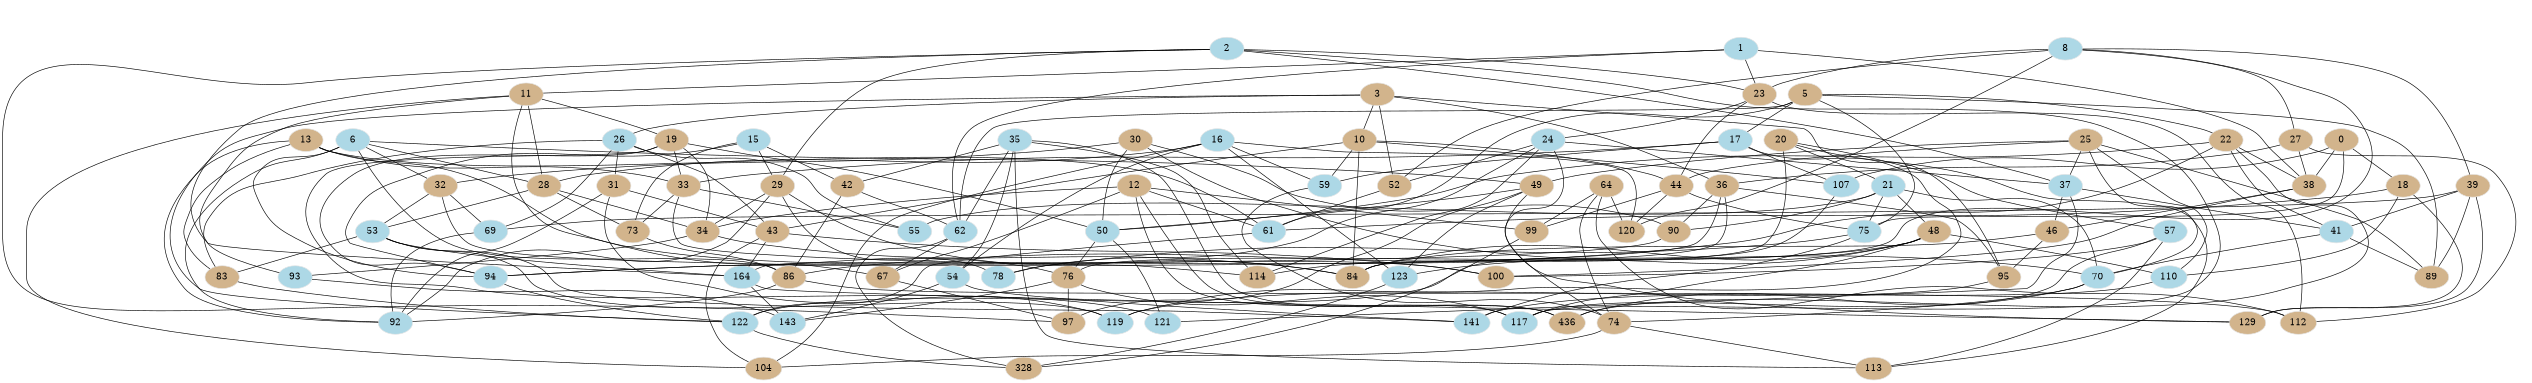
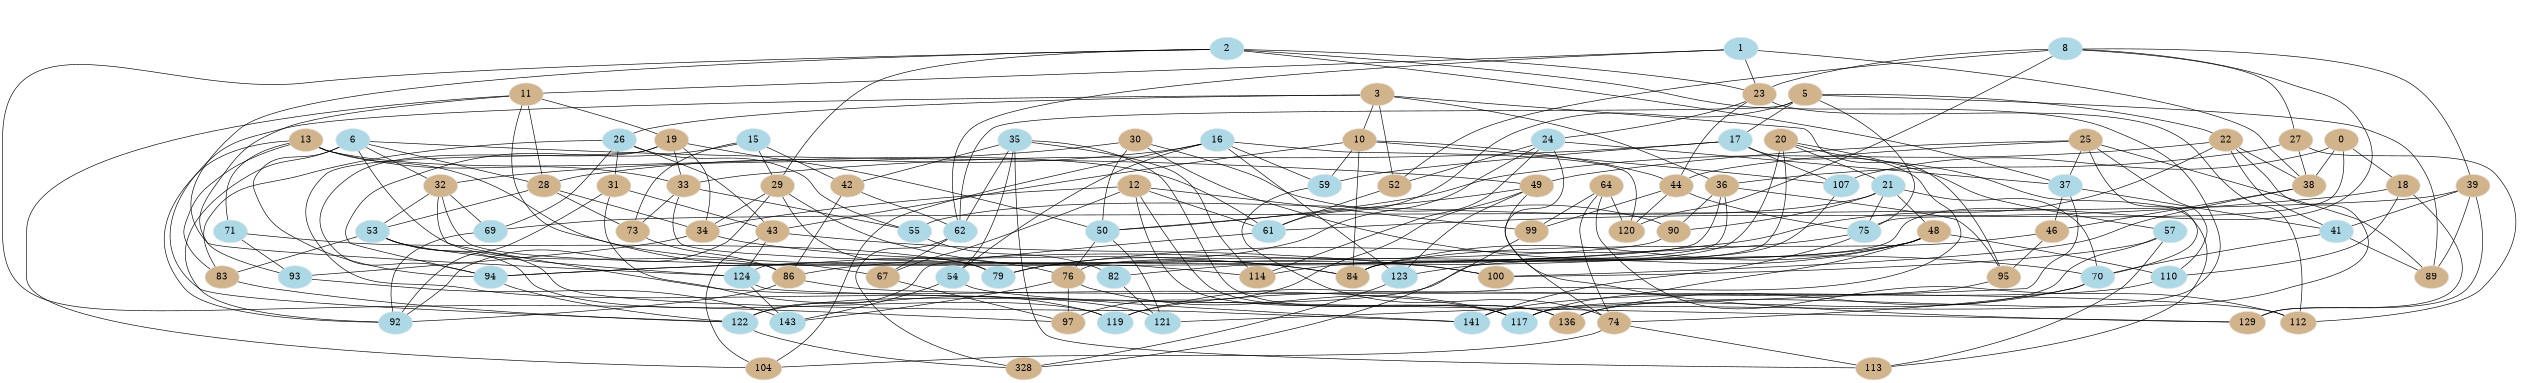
node "71": added
node "164": label "164" -> "124"
node "78": label "78" -> "79"
node "82": added
edge "32" -- "117": added
node "436": label "436" -> "136"
